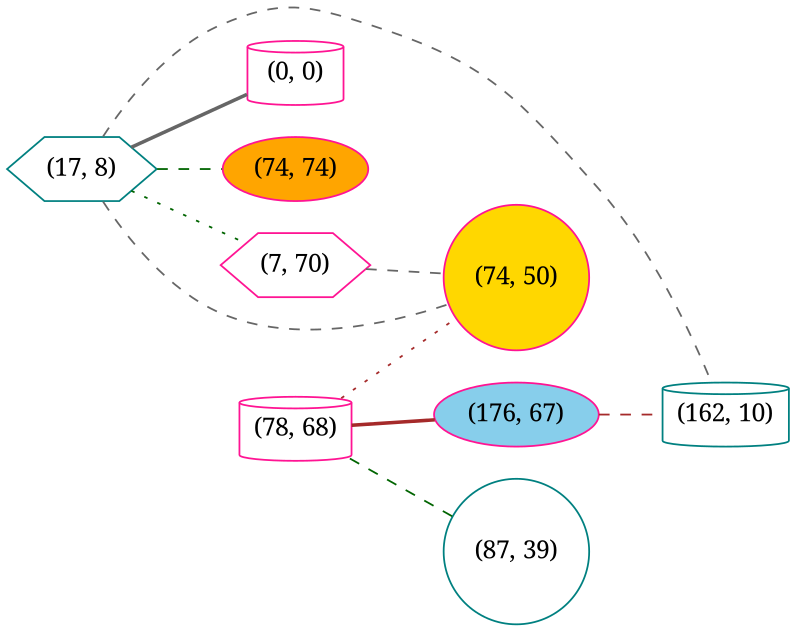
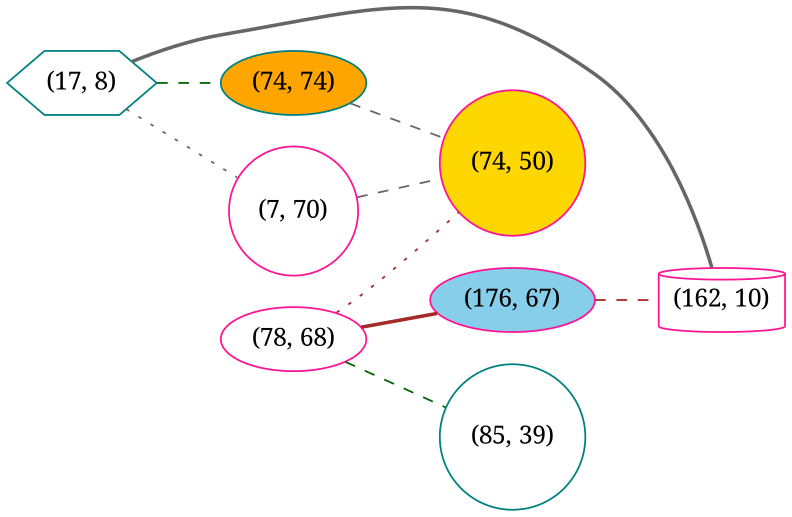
edge "(17, 8)" -- "(162, 10)": style dashed -> bold
node "(0, 0)": removed
node "(74, 74)": color deeppink -> teal
edge "(17, 8)" -- "(7, 70)": color darkgreen -> gray40
node "(7, 70)": shape hexagon -> circle
edge "(17, 8)" -- "(74, 50)": now "(74, 74)" -- "(74, 50)"
node "(162, 10)": color teal -> deeppink
node "(78, 68)": shape cylinder -> ellipse
node "(87, 39)": label "(87, 39)" -> "(85, 39)"
